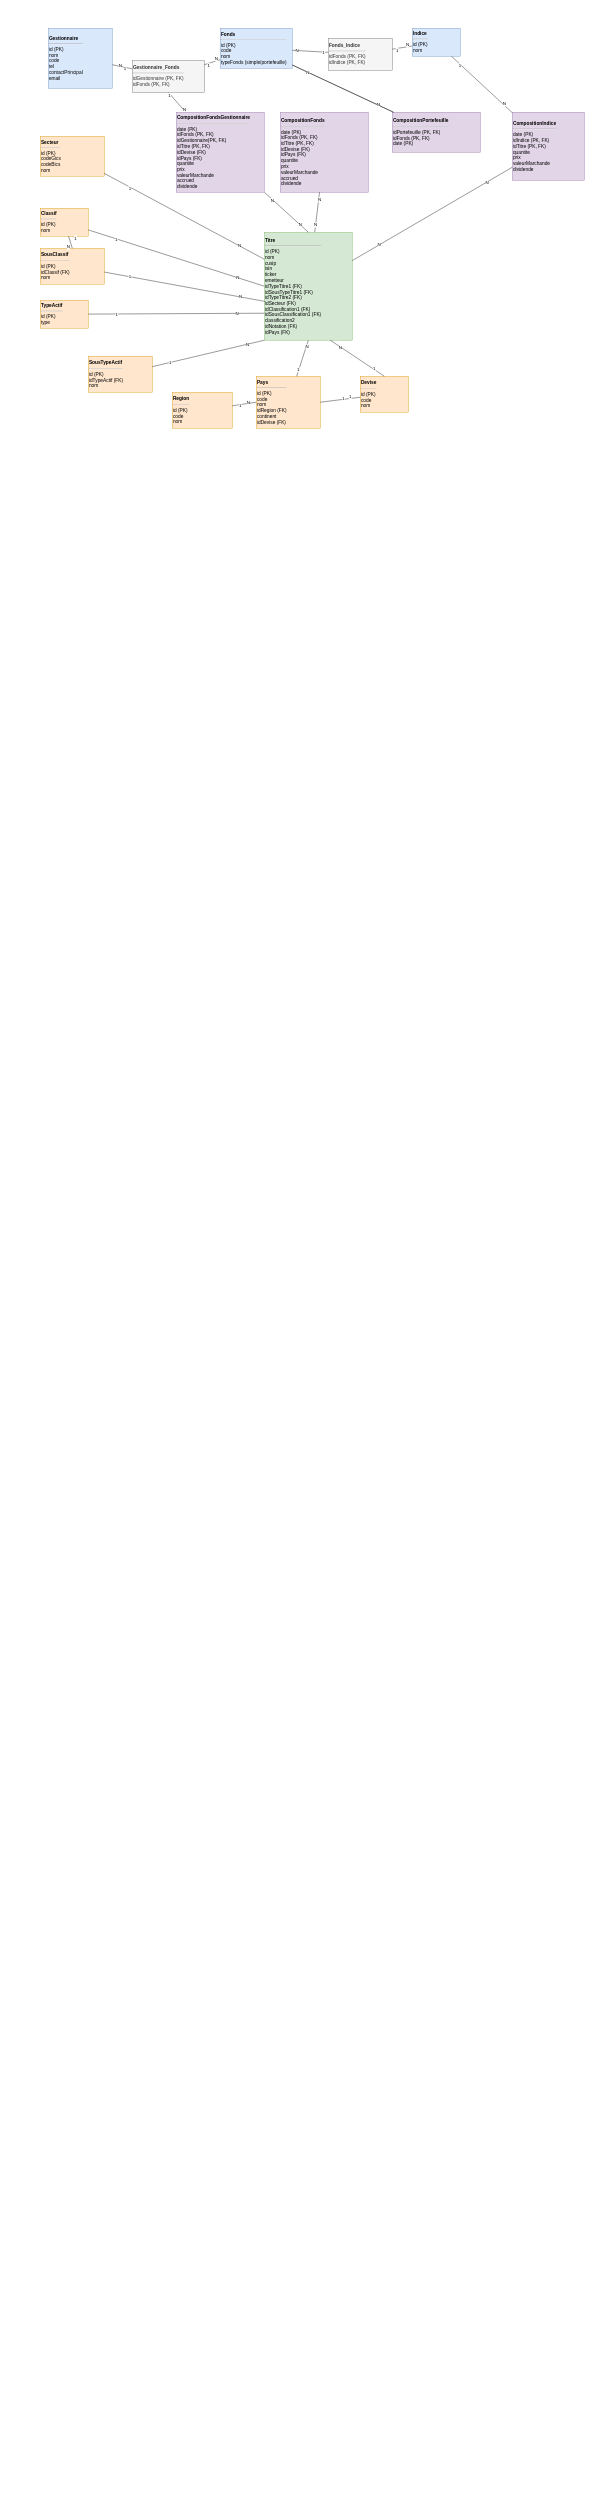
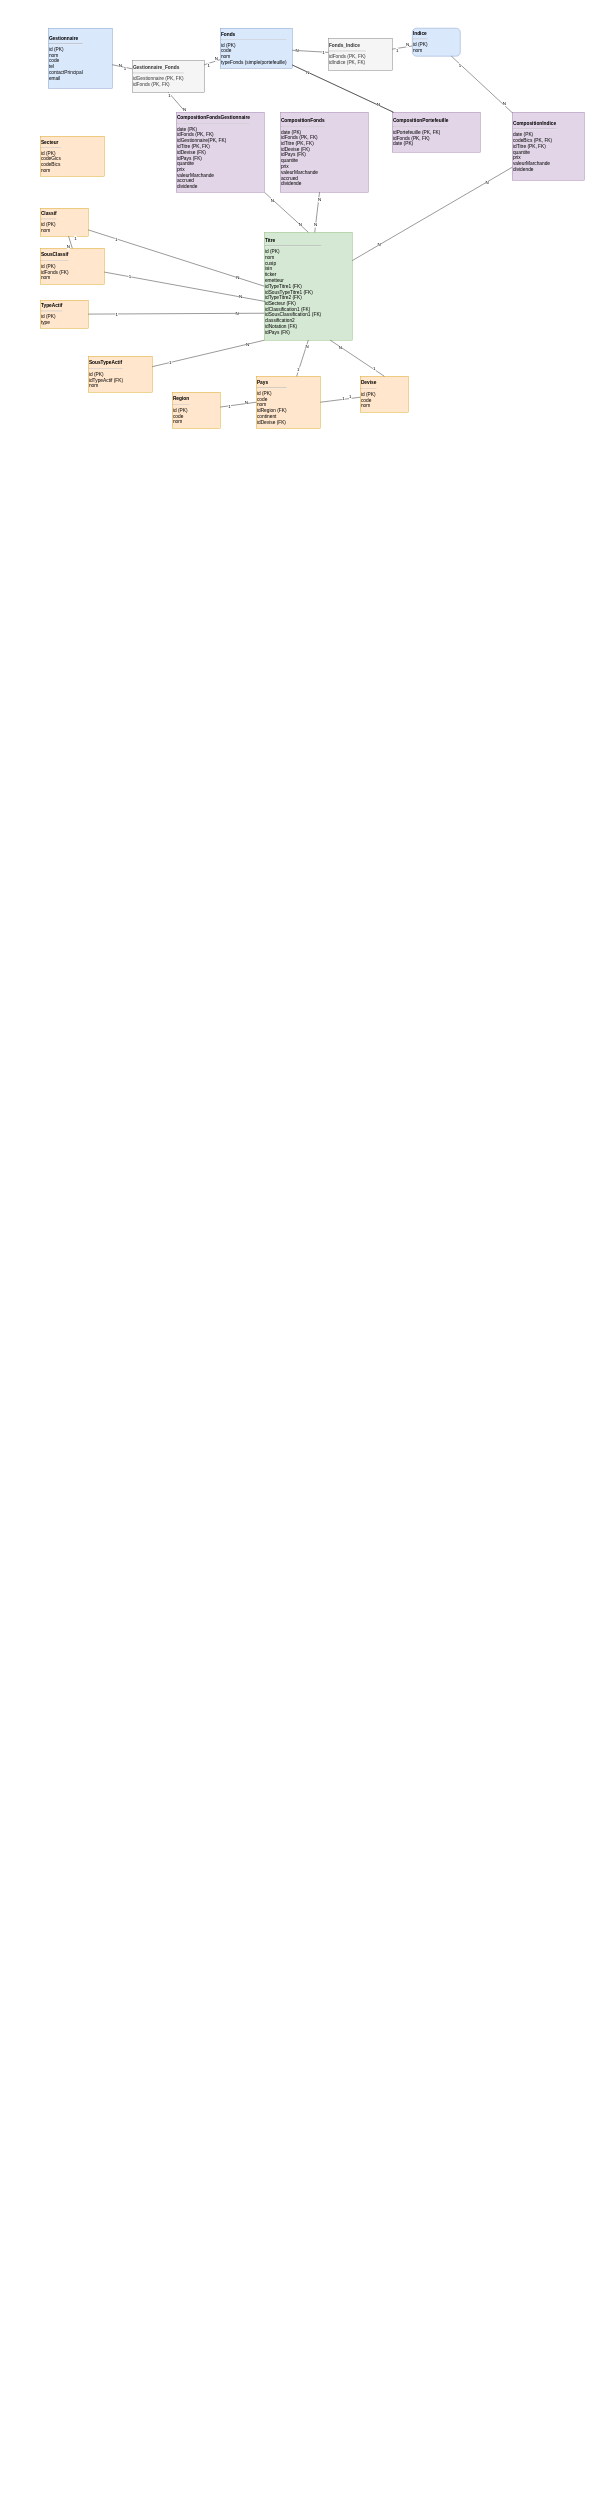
node "Indiceid (PK) nom": shape rectangle -> rounded rectangle
node "CompositionIndicedate (PK) idIndice (PK, FK) idTitre (PK, FK) quantite prix valeurMarchande dividende": label "CompositionIndicedate (PK) idIndice (PK, FK) idTitre (PK, FK) quantite prix valeurMarchande dividende" -> "CompositionIndicedate (PK) codeBics (PK, FK) idTitre (PK, FK) quantite prix valeurMarchande dividende"
edge "Secteurid (PK) codeGics codeBics nom" -- "Titreid (PK) nom cusip isin ticker emetteur idTypeTitre1 (FK) idSousTypeTitre1 (FK) idTypeTitre2 (FK) idSecteur (FK) idClassification1 (FK) idSousClassification1 (FK) classification2 idNotation (FK) idPays (FK)": removed, labels "1", "N"
node "SousClassifid (PK) idClassif (FK) nom": label "SousClassifid (PK) idClassif (FK) nom" -> "SousClassifid (PK) idFonds (FK) nom"
node "Regionid (PK) code nom": size 60x36 -> 48x36
